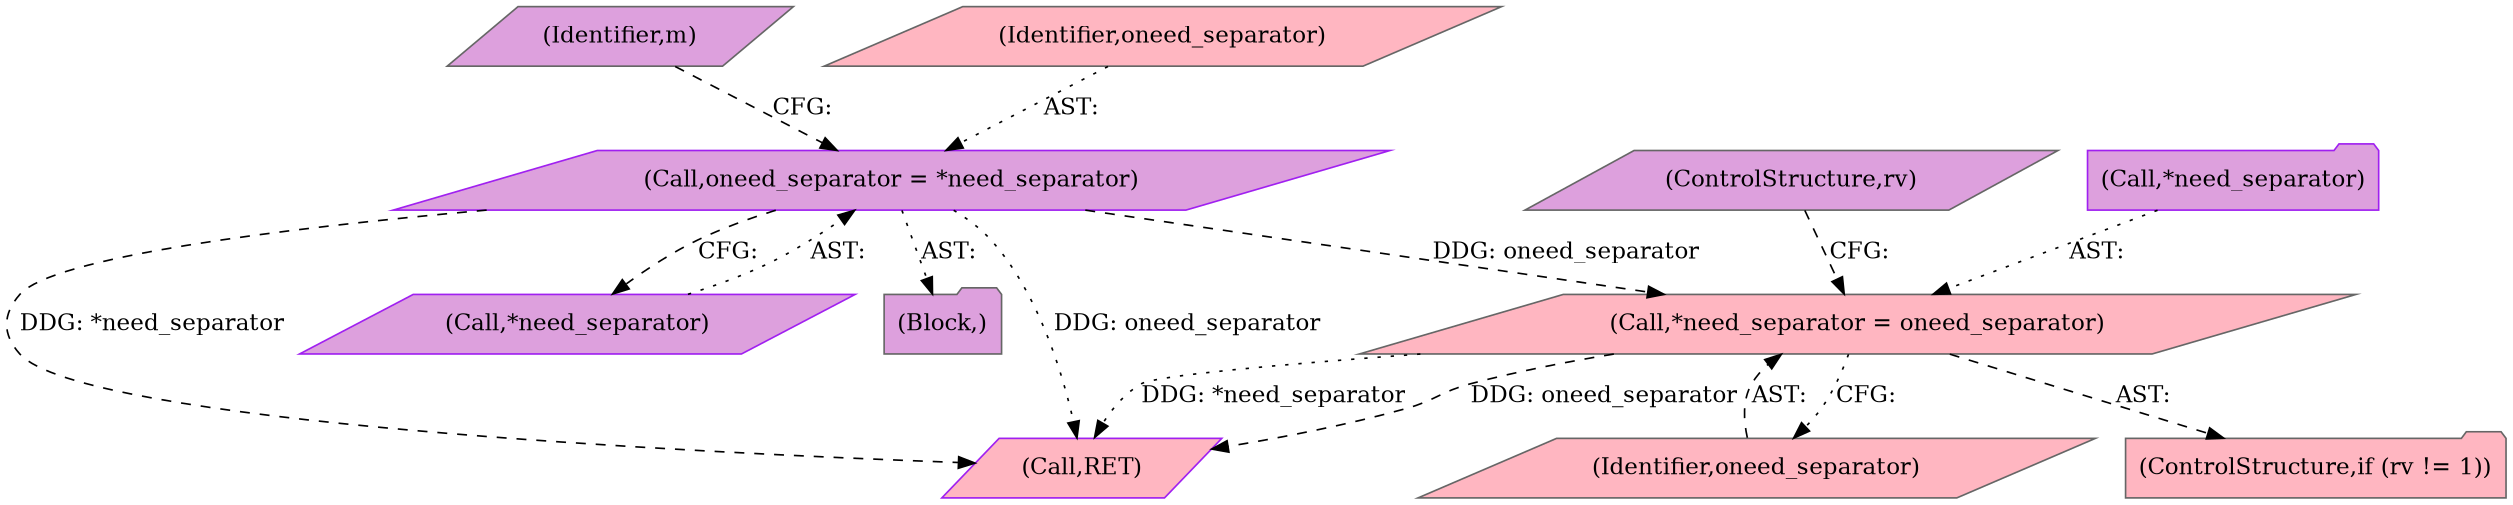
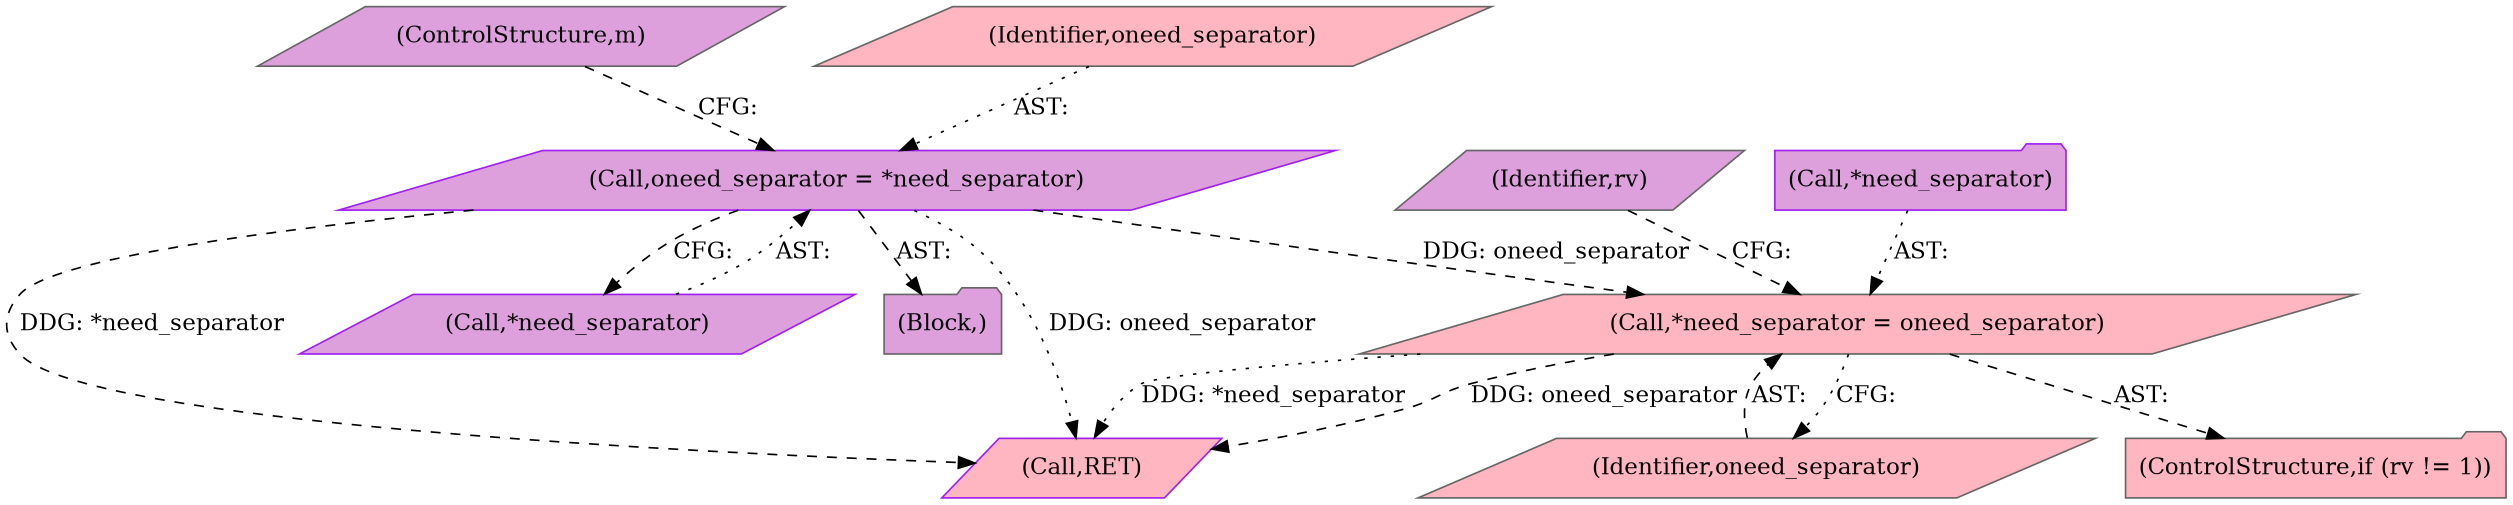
node "(Identifier,m)": label "(Identifier,m)" -> "(ControlStructure,m)"
node "(ControlStructure,rv)": label "(ControlStructure,rv)" -> "(Identifier,rv)"
edge "(Call,oneed_separator = *need_separator)" -> "(Block,)": style dotted -> dashed
